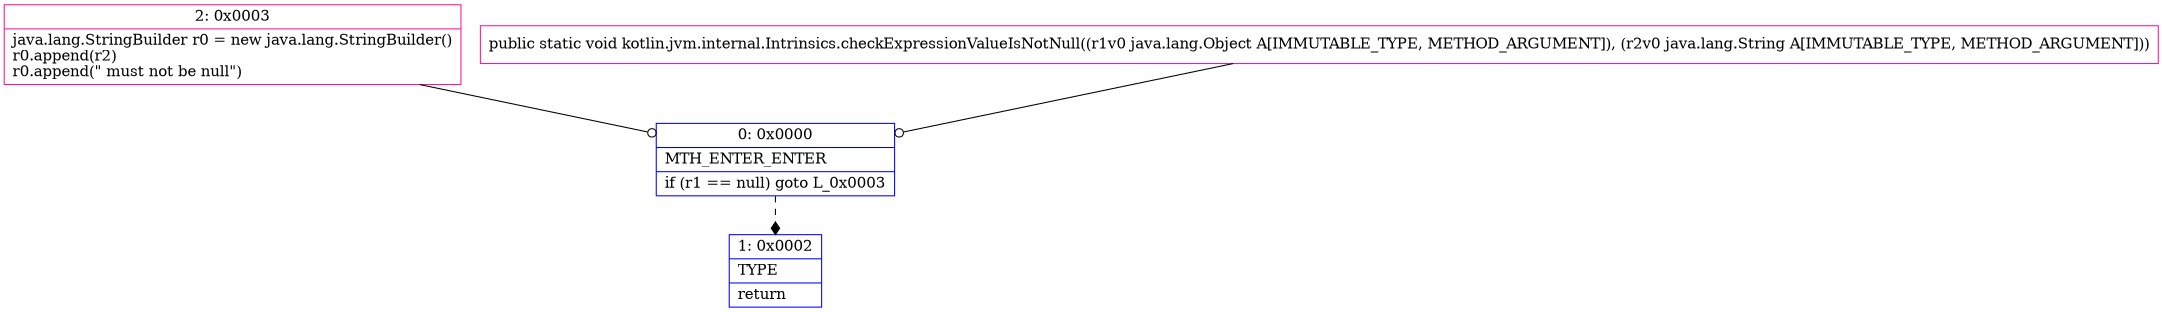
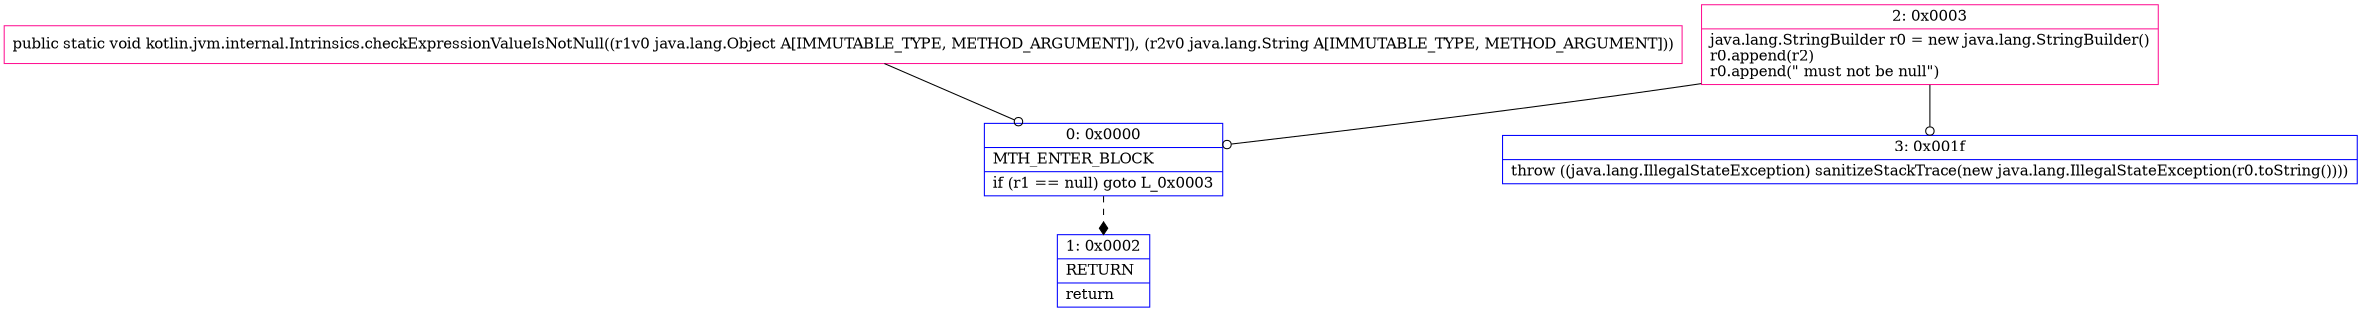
node "0: 0x0000": text "MTH_ENTER_ENTER" -> "MTH_ENTER_BLOCK"
node "3: 0x001f": added
node "1: 0x0002": text "TYPE" -> "RETURN"
